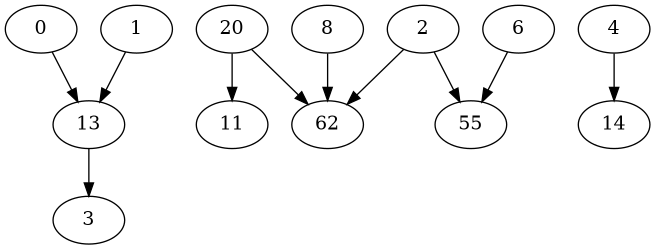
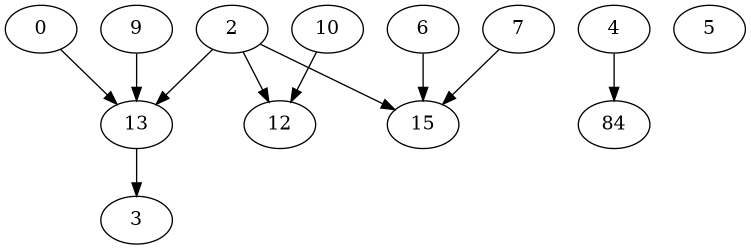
node "1": label "1" -> "9"
node "20": label "20" -> "10"
node "8": removed
node "7": added
node "5": added
edge "2" -> "13": added
node "11": removed
node "62": label "62" -> "12"
node "55": label "55" -> "15"
node "14": label "14" -> "84"
